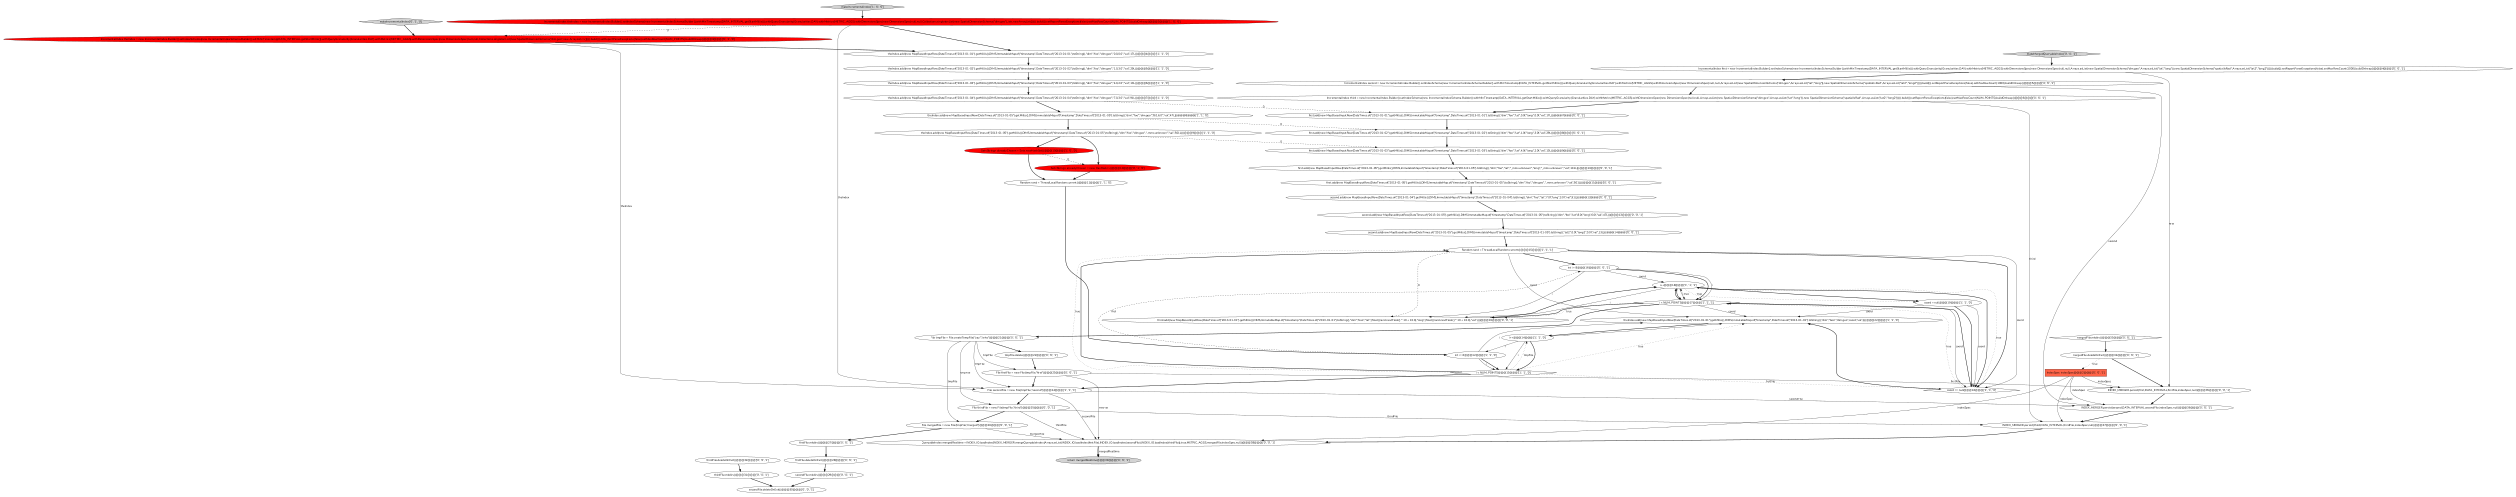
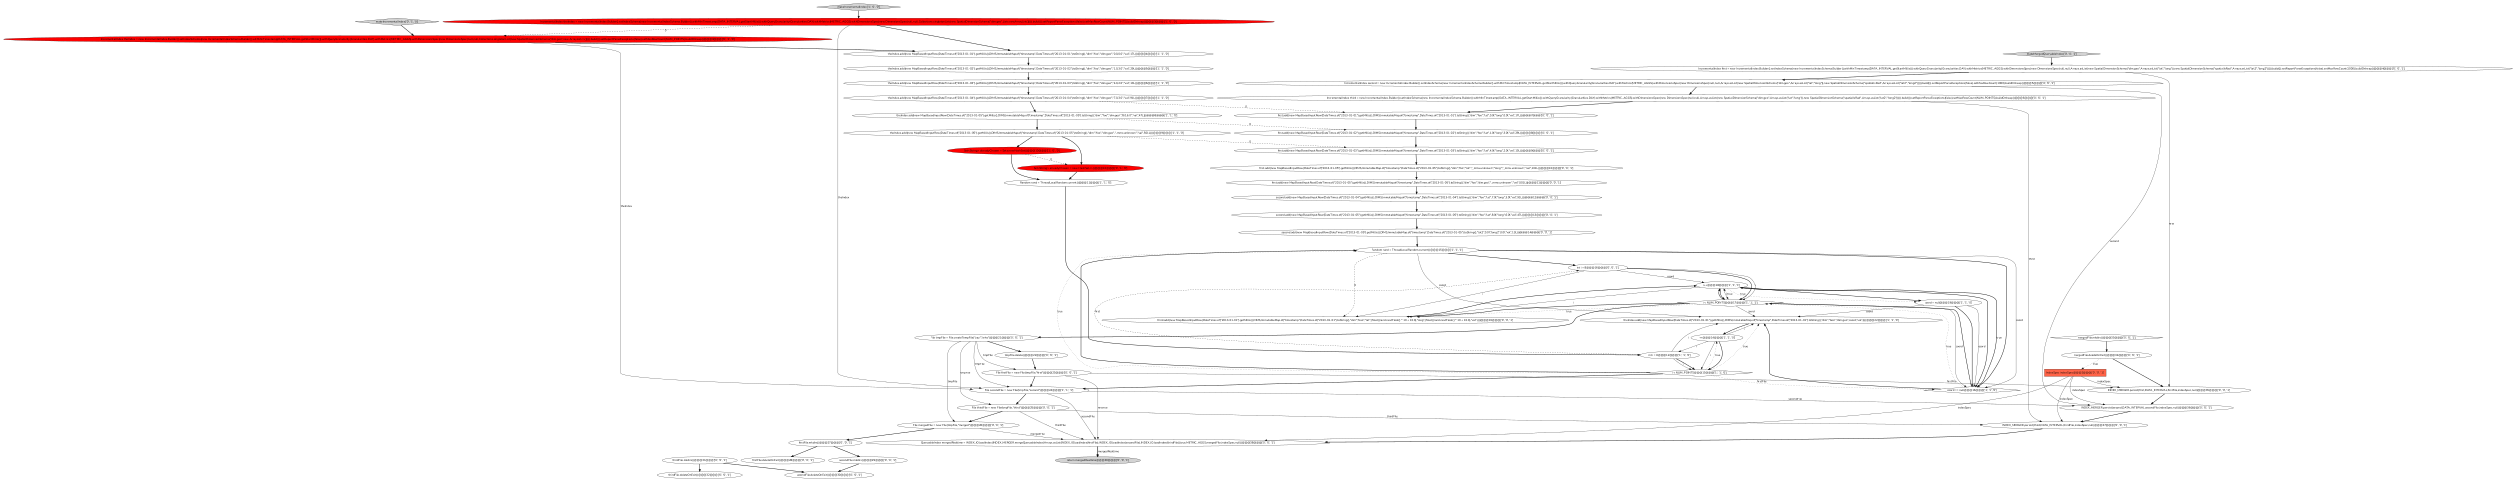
edge "coord == null@@@16@@@['1', '1', '0']" -> "i++@@@18@@@['1', '1', '1']": style dotted -> bold
edge "i < NUM_POINTS@@@13@@@['1', '1', '0']" -> "i++@@@14@@@['1', '1', '0']": label "tmpFile" -> "true"
edge "thirdFile.deleteOnExit()@@@32@@@['0', '0', '1']" -> "thirdFile.mkdirs()@@@31@@@['0', '0', '1']": reversed
edge "firstFile.deleteOnExit()@@@28@@@['0', '0', '1']" -> "secondFile.mkdirs()@@@29@@@['0', '0', '1']": now "firstFile.mkdirs()@@@27@@@['0', '0', '1']" -> "secondFile.mkdirs()@@@29@@@['0', '0', '1']"
